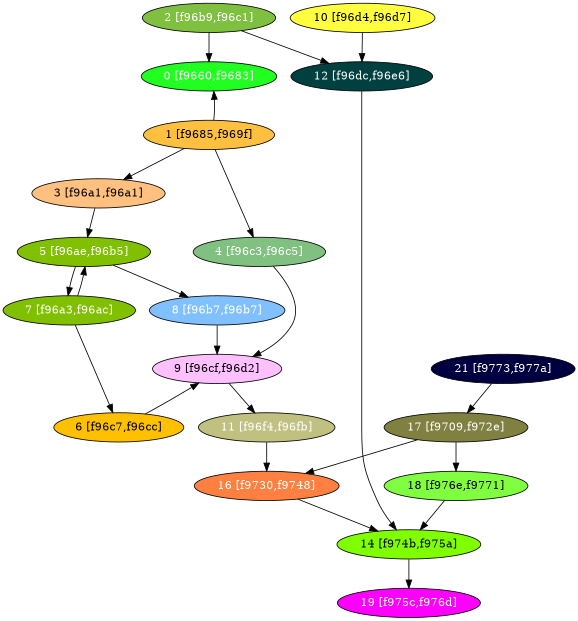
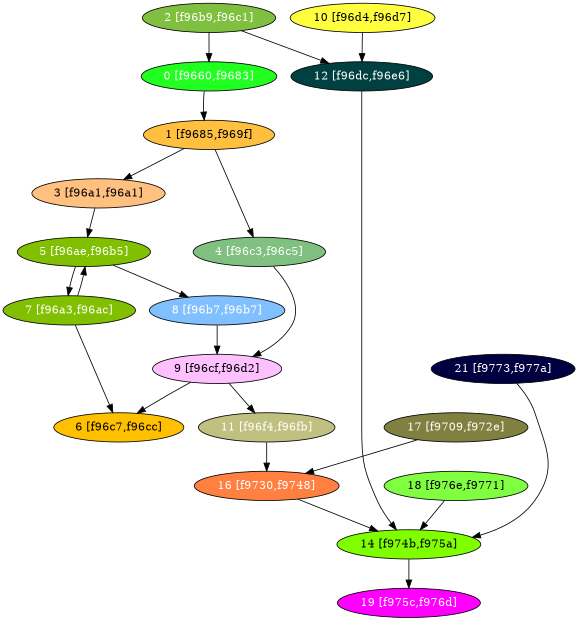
edge "1 [f9685,f969f]" -> "0 [f9660,f9683]": reversed
edge "21 [f9773,f977a]" -> "17 [f9709,f972e]": now "21 [f9773,f977a]" -> "14 [f974b,f975a]"
edge "6 [f96c7,f96cc]" -> "9 [f96cf,f96d2]": reversed
edge "17 [f9709,f972e]" -> "18 [f976e,f9771]": removed
